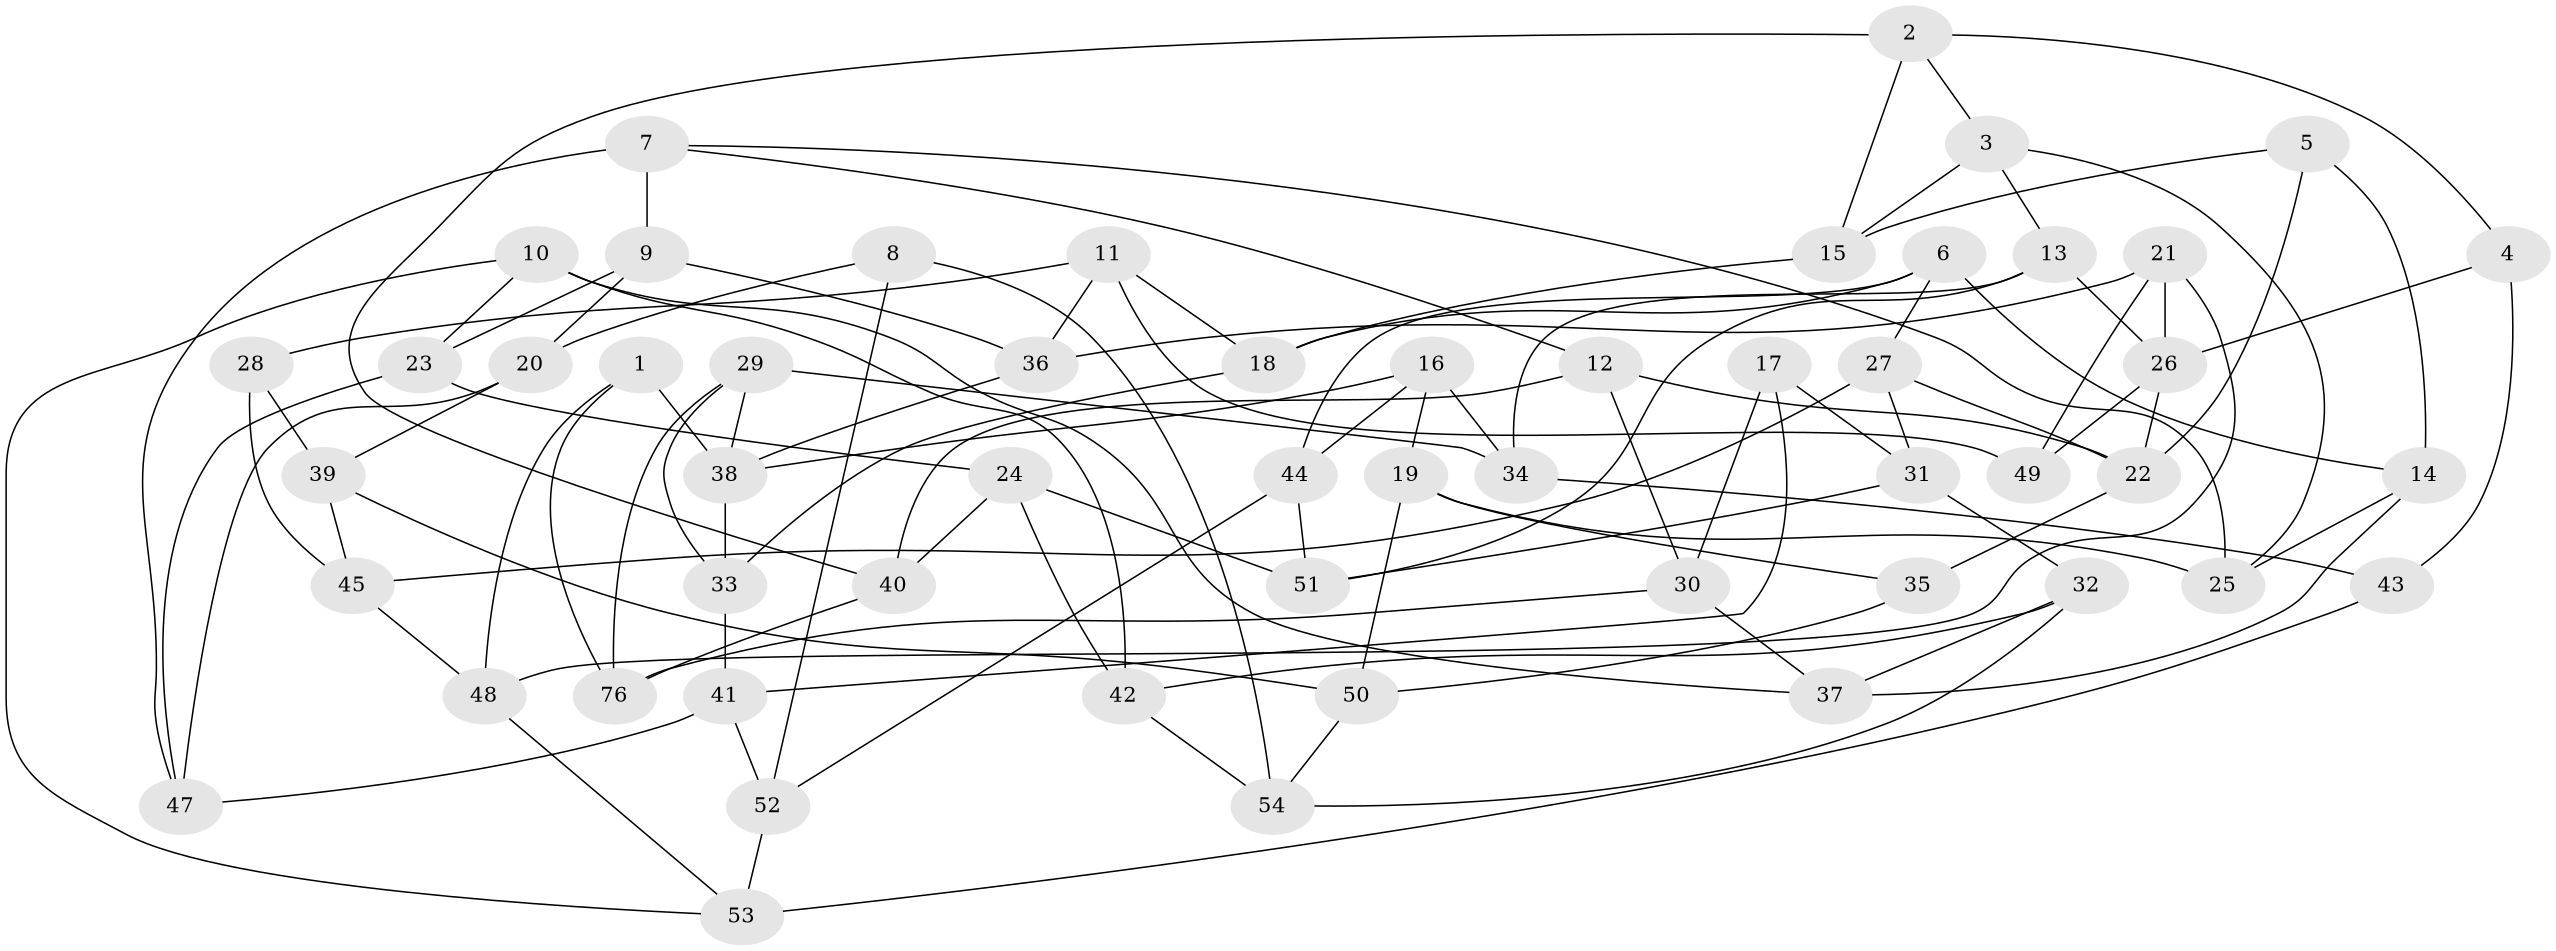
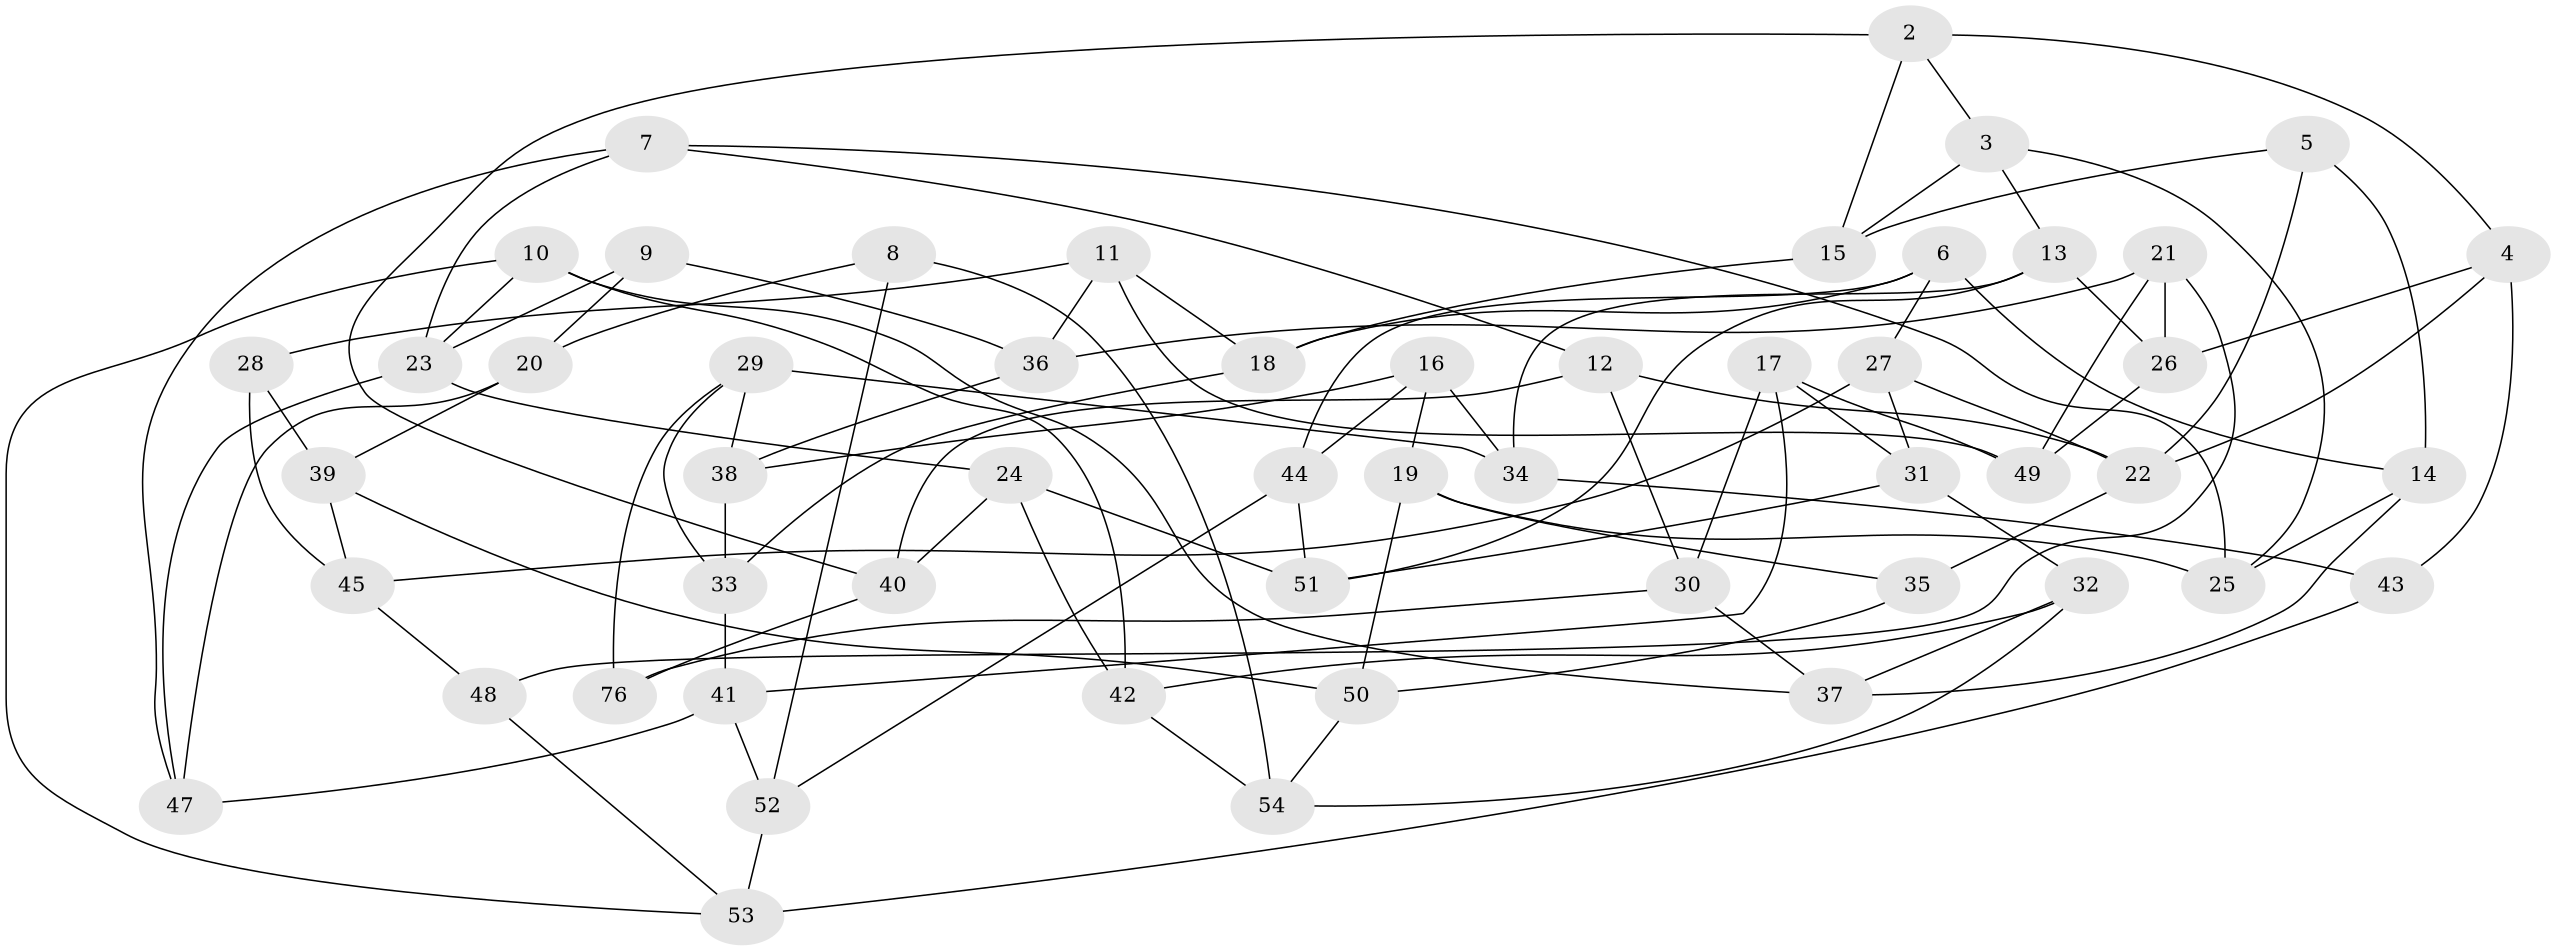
edge "7" -- "9": now "7" -- "23"
node "1": removed
edge "17" -- "49": added
edge "26" -- "22": now "4" -- "22"
